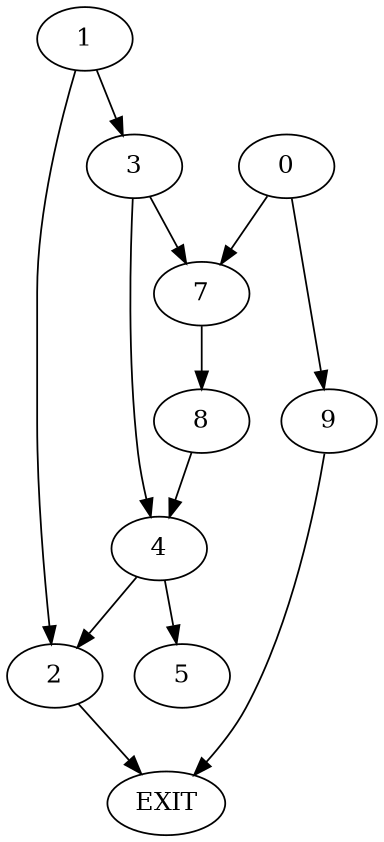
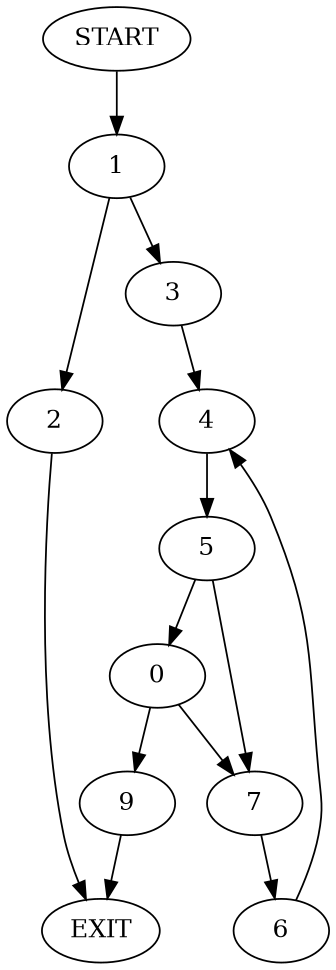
node "START": added
edge "3" -> "7": now "5" -> "7"
node "8": label "8" -> "6"
edge "5" -> "0": added
edge "4" -> "2": removed
